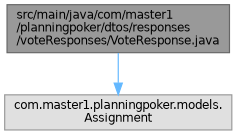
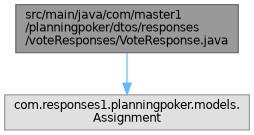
node "com.master1.planningpoker.models. Assignment": label "com.master1.planningpoker.models. Assignment" -> "com.responses1.planningpoker.models. Assignment"
